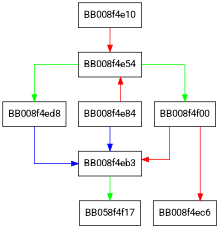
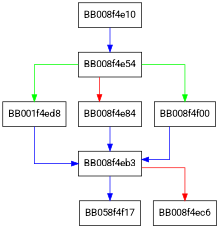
edge "BB008f4e10" -> "BB008f4e54": color red -> blue
edge "BB008f4e84" -> "BB008f4e54": reversed
node "BB008f4ed8": label "BB008f4ed8" -> "BB001f4ed8"
edge "BB008f4f00" -> "BB008f4eb3": color red -> blue
edge "BB008f4f00" -> "BB008f4ec6": now "BB008f4eb3" -> "BB008f4ec6"
edge "BB008f4eb3" -> "BB058f4f17": color green -> blue
